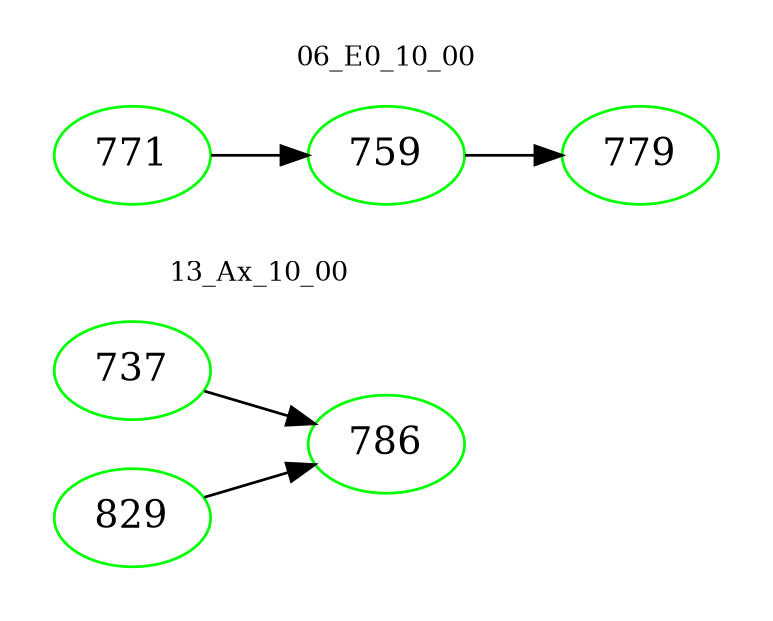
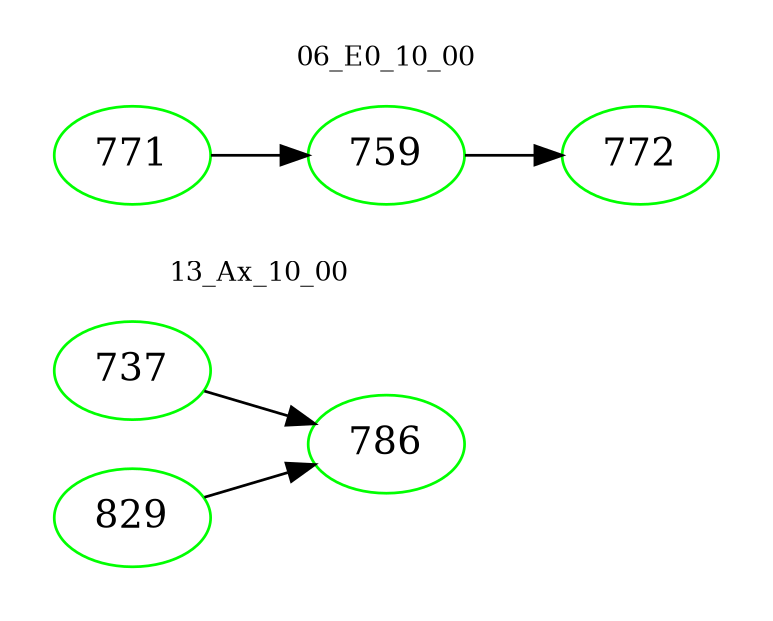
node "779": label "779" -> "772"
